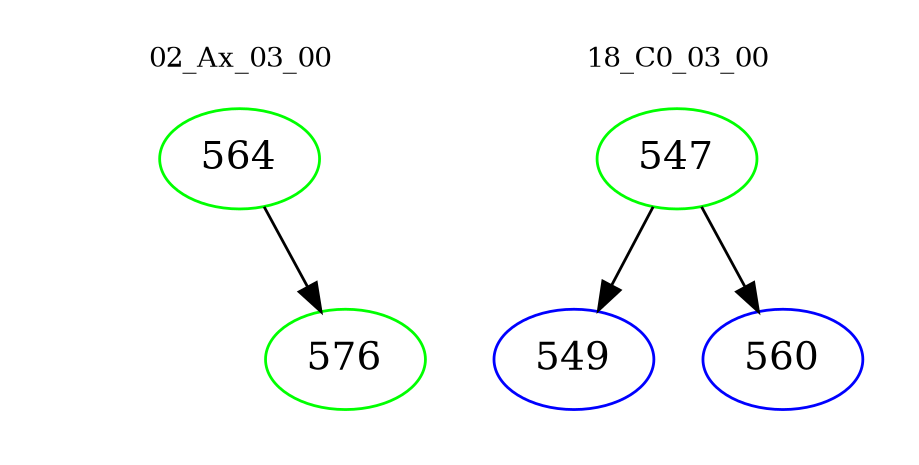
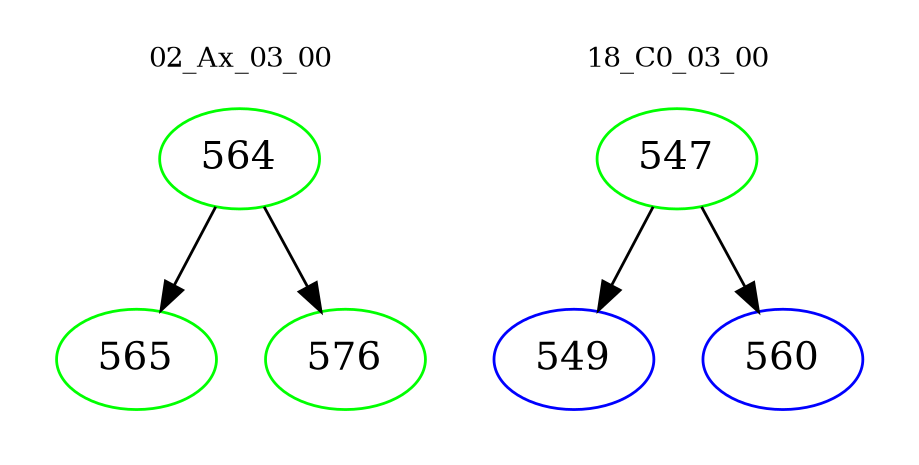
node "565": added
